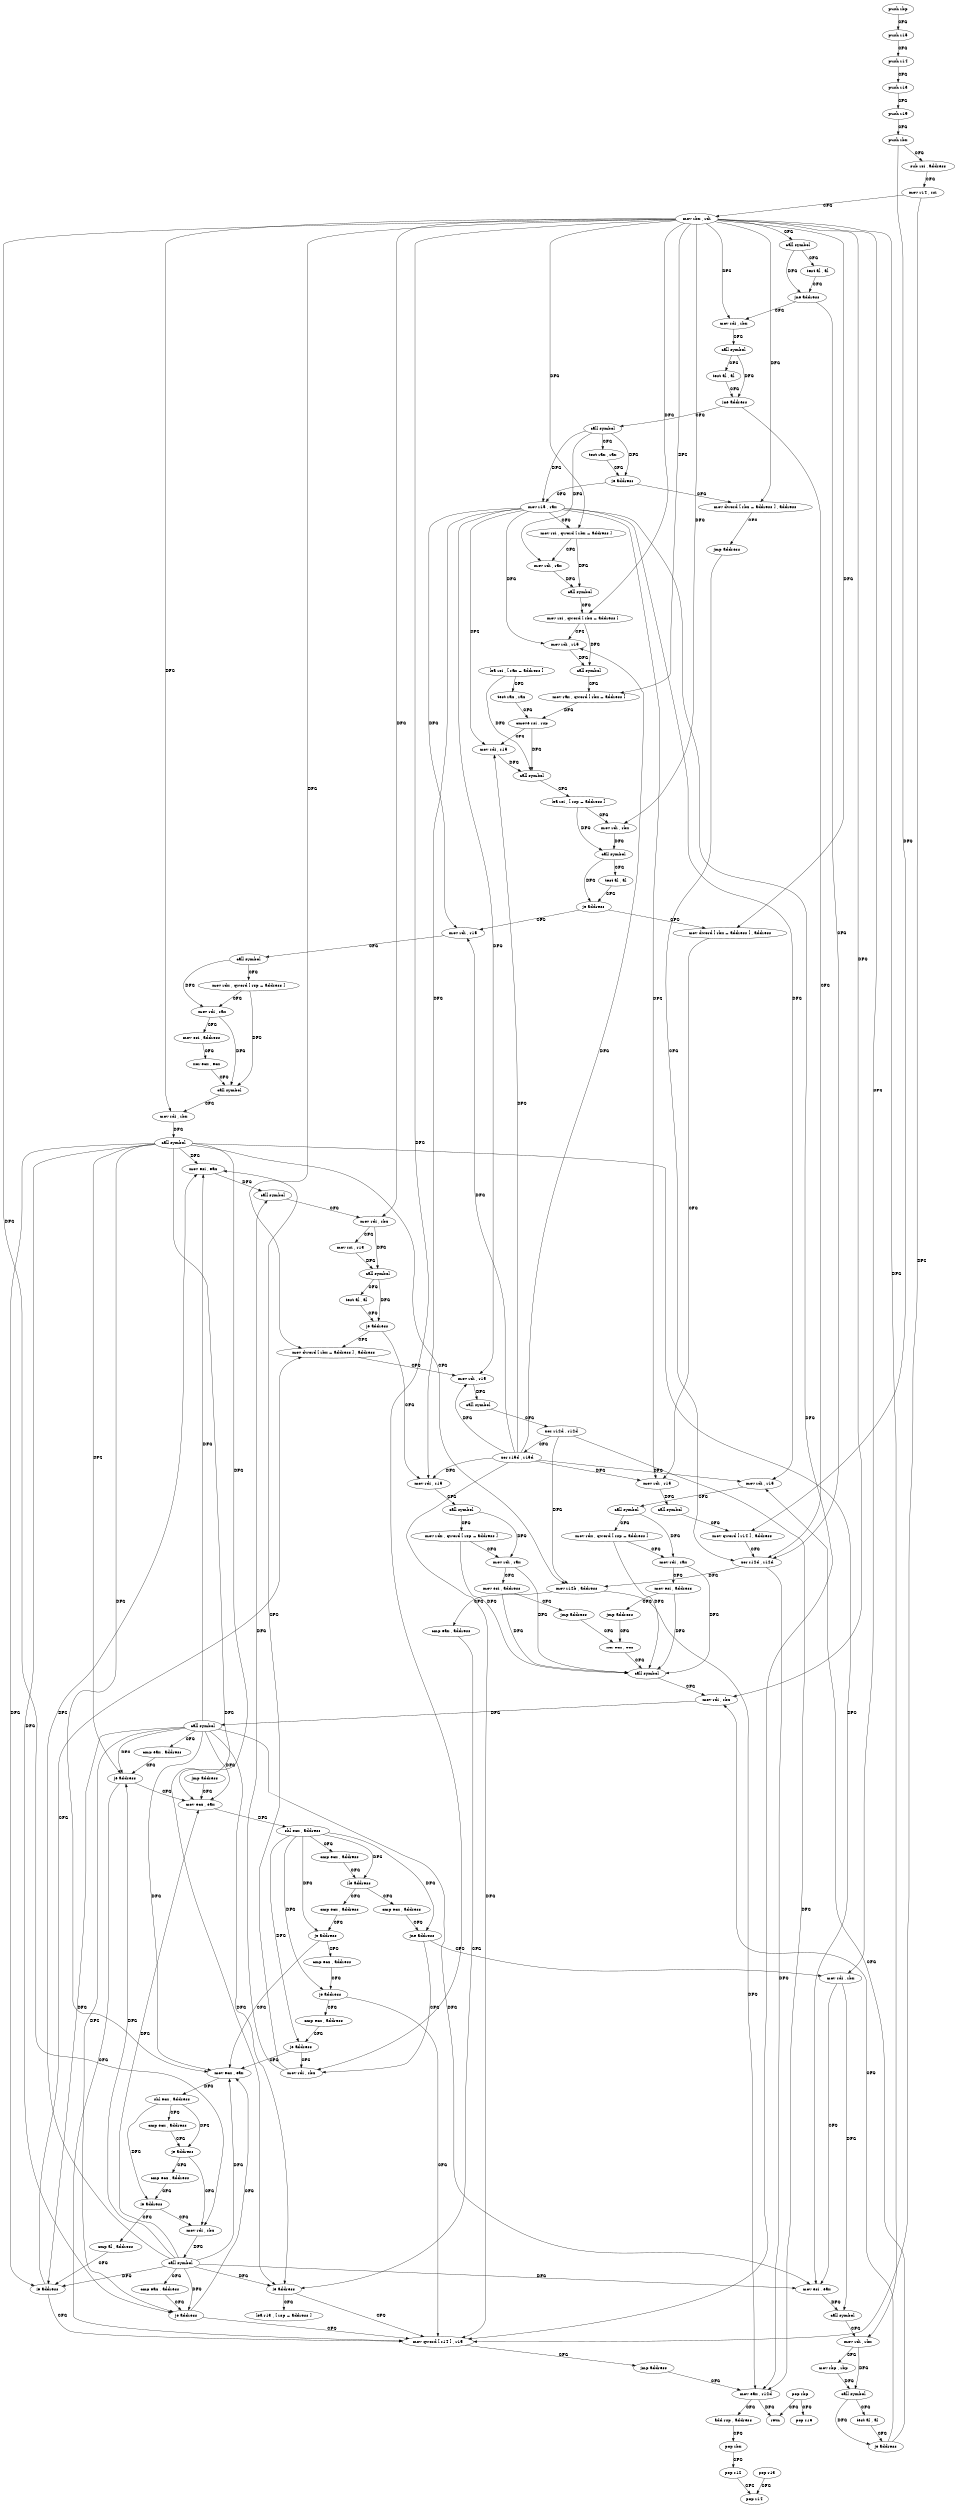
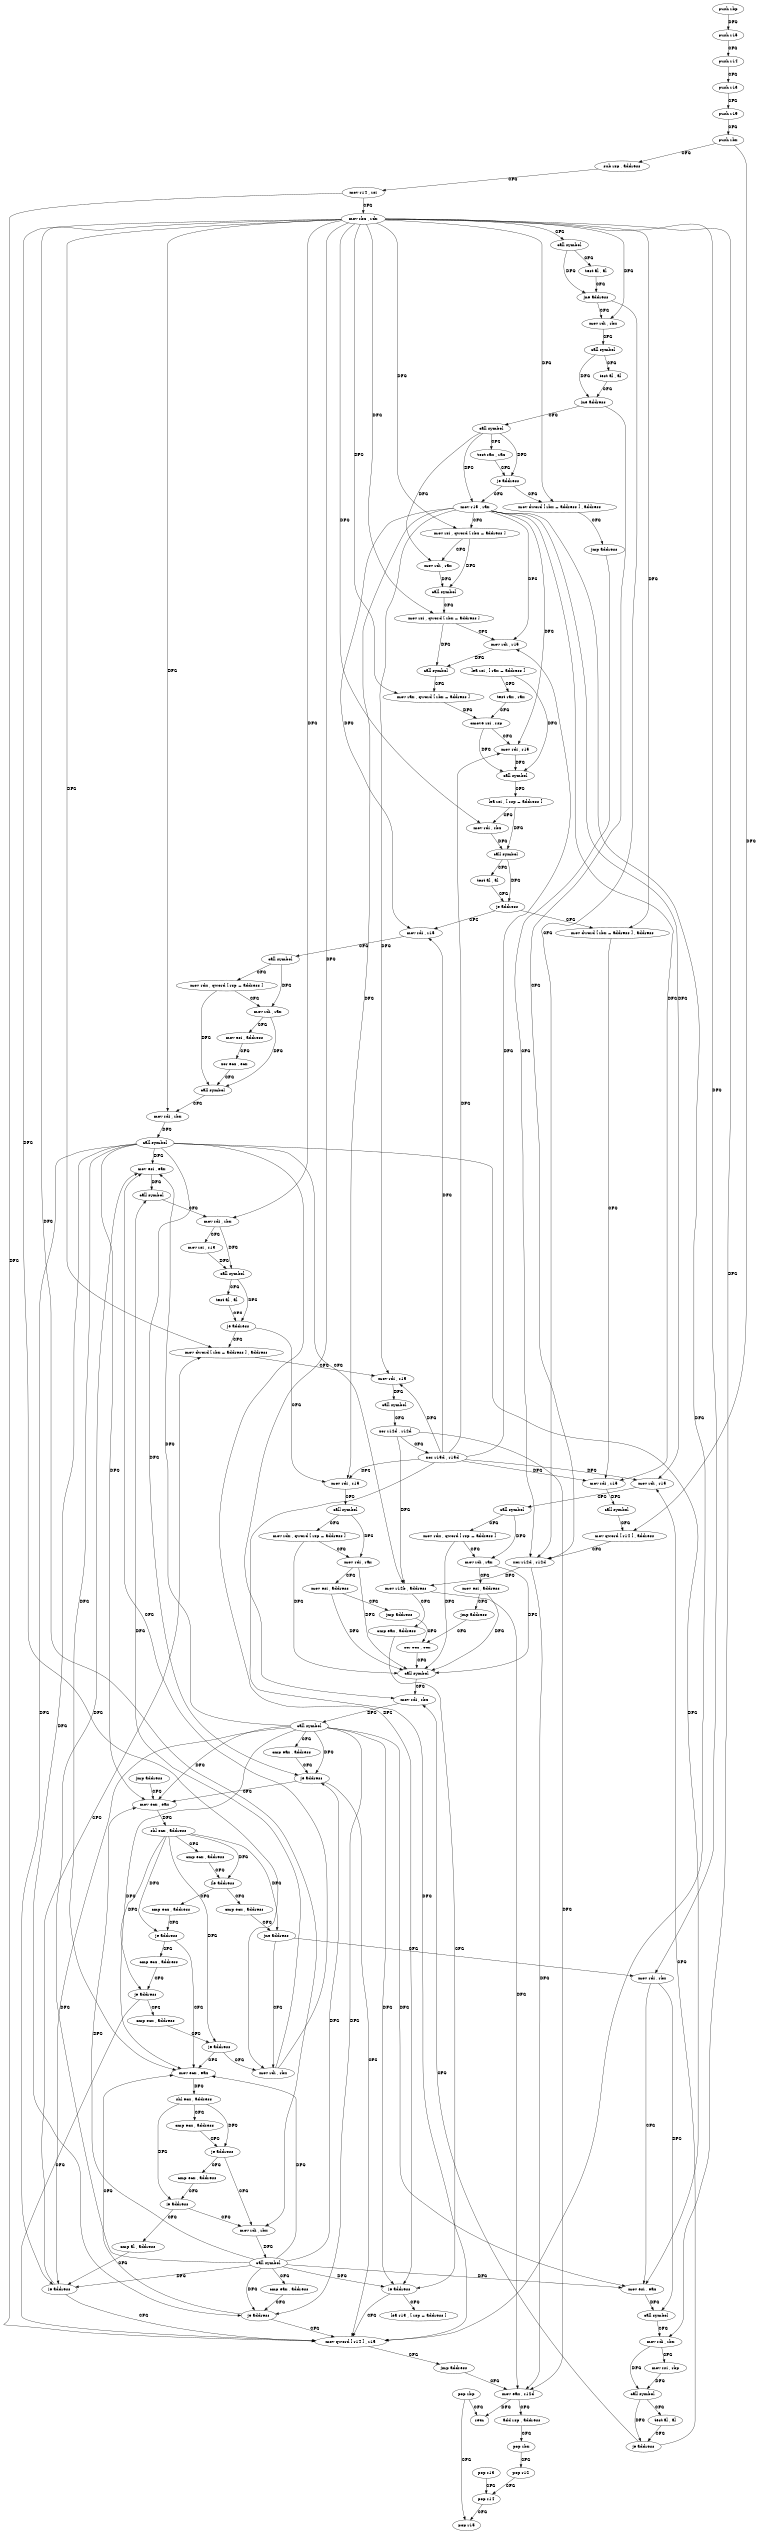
edge "push rbp" -> "push r15": label "CFG" -> "DFG"
node "sub rsi , address": label "sub rsi , address" -> "sub rsp , address"
node "mov rbx , rdi": label "mov rbx , rdi" -> "mov rbx , rdx"
node "mov rbp , rbp": label "mov rbp , rbp" -> "mov rsi , rbp"
edge "pop r14" -> "pop r15": added, label "CFG"
